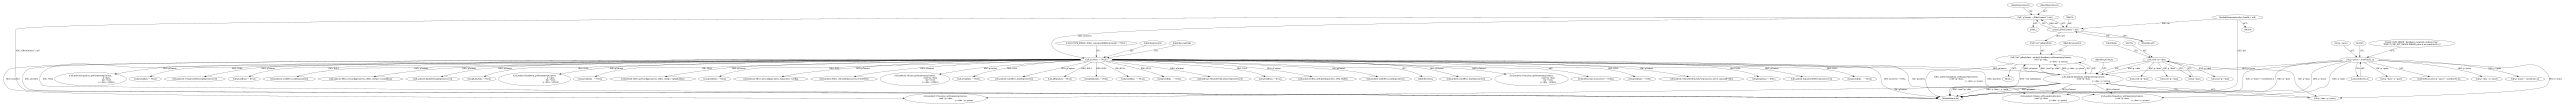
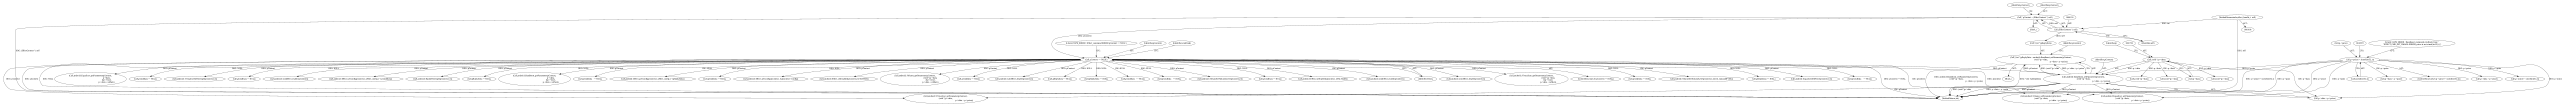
node "(Literal,(EffectContext *) self)": label "(Literal,(EffectContext *) self)" -> "(Call,(EffectContext *) self)"
edge "(Identifier,NULL)" -> "(Call,pContext == FALSE)": added, label "AST:"
